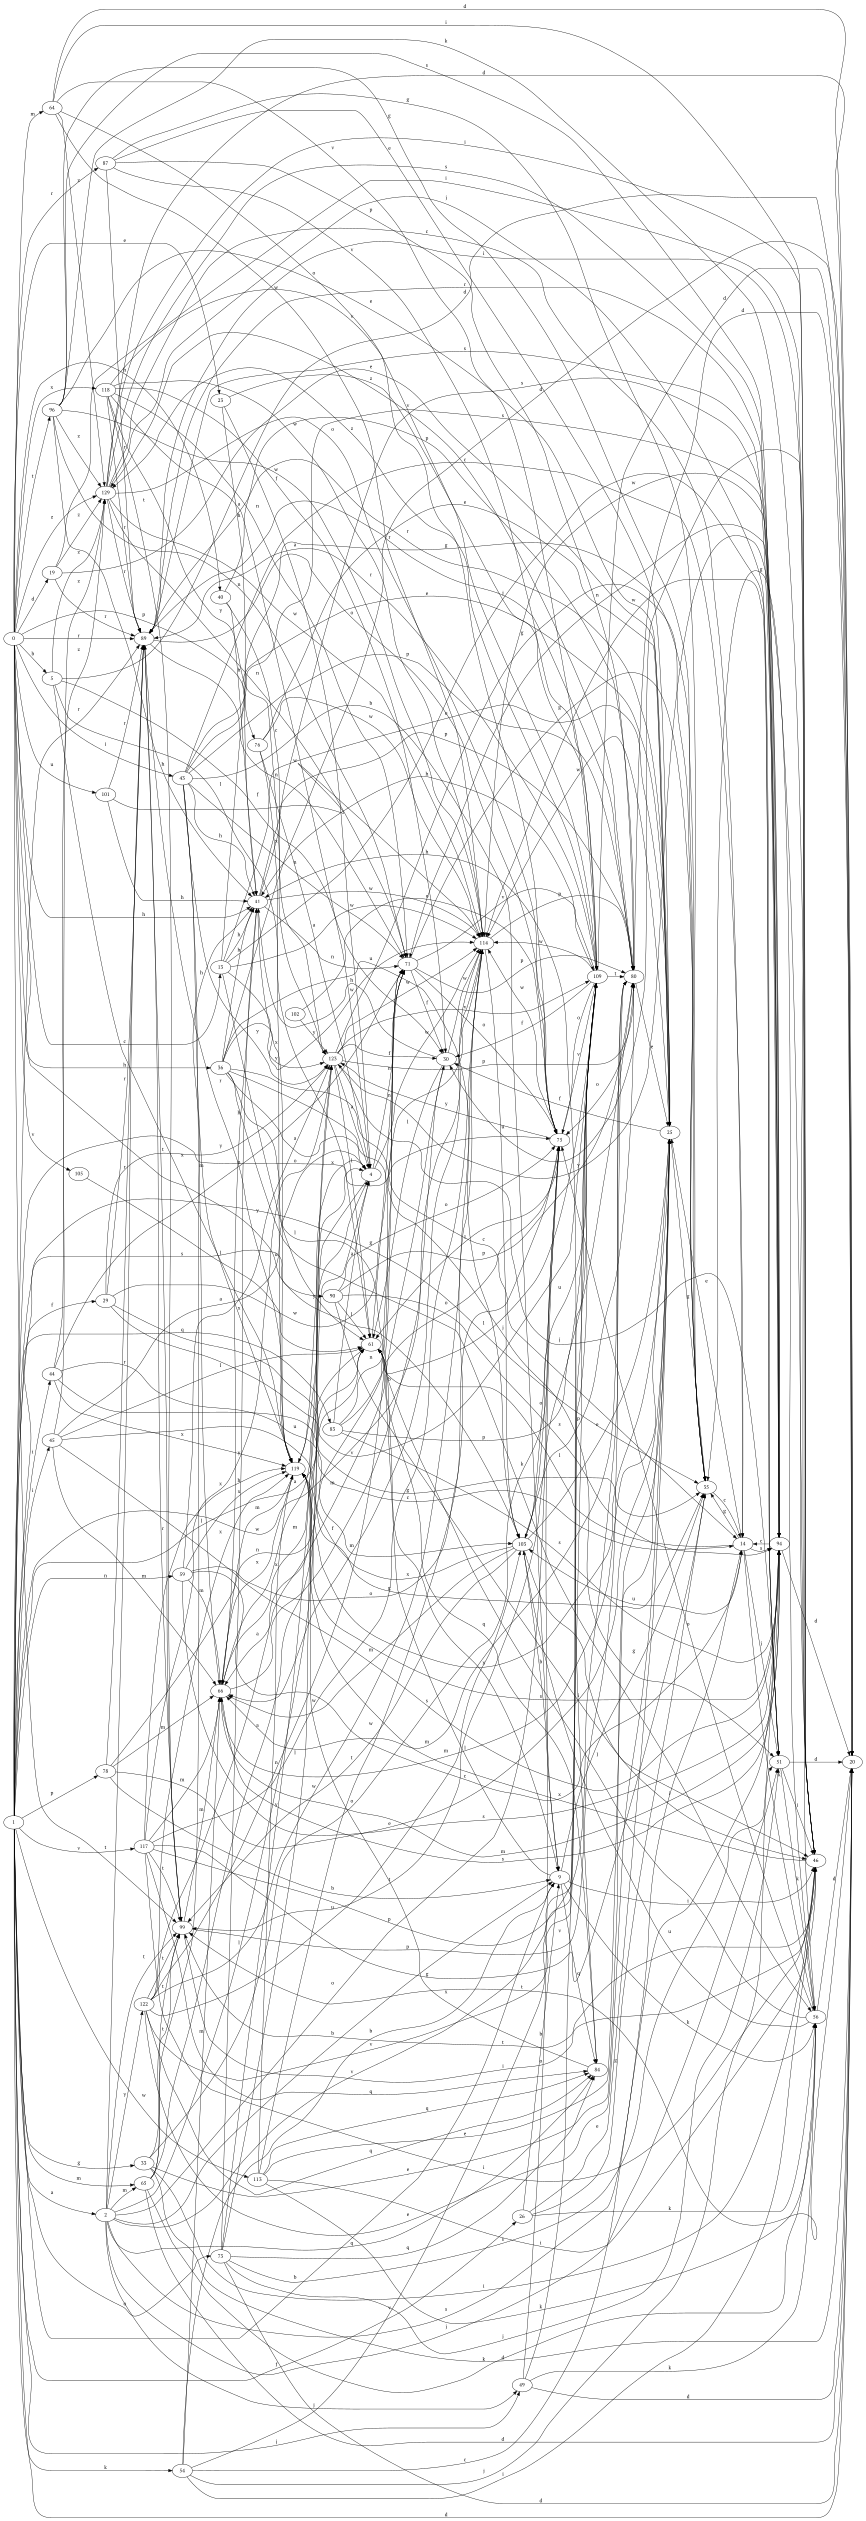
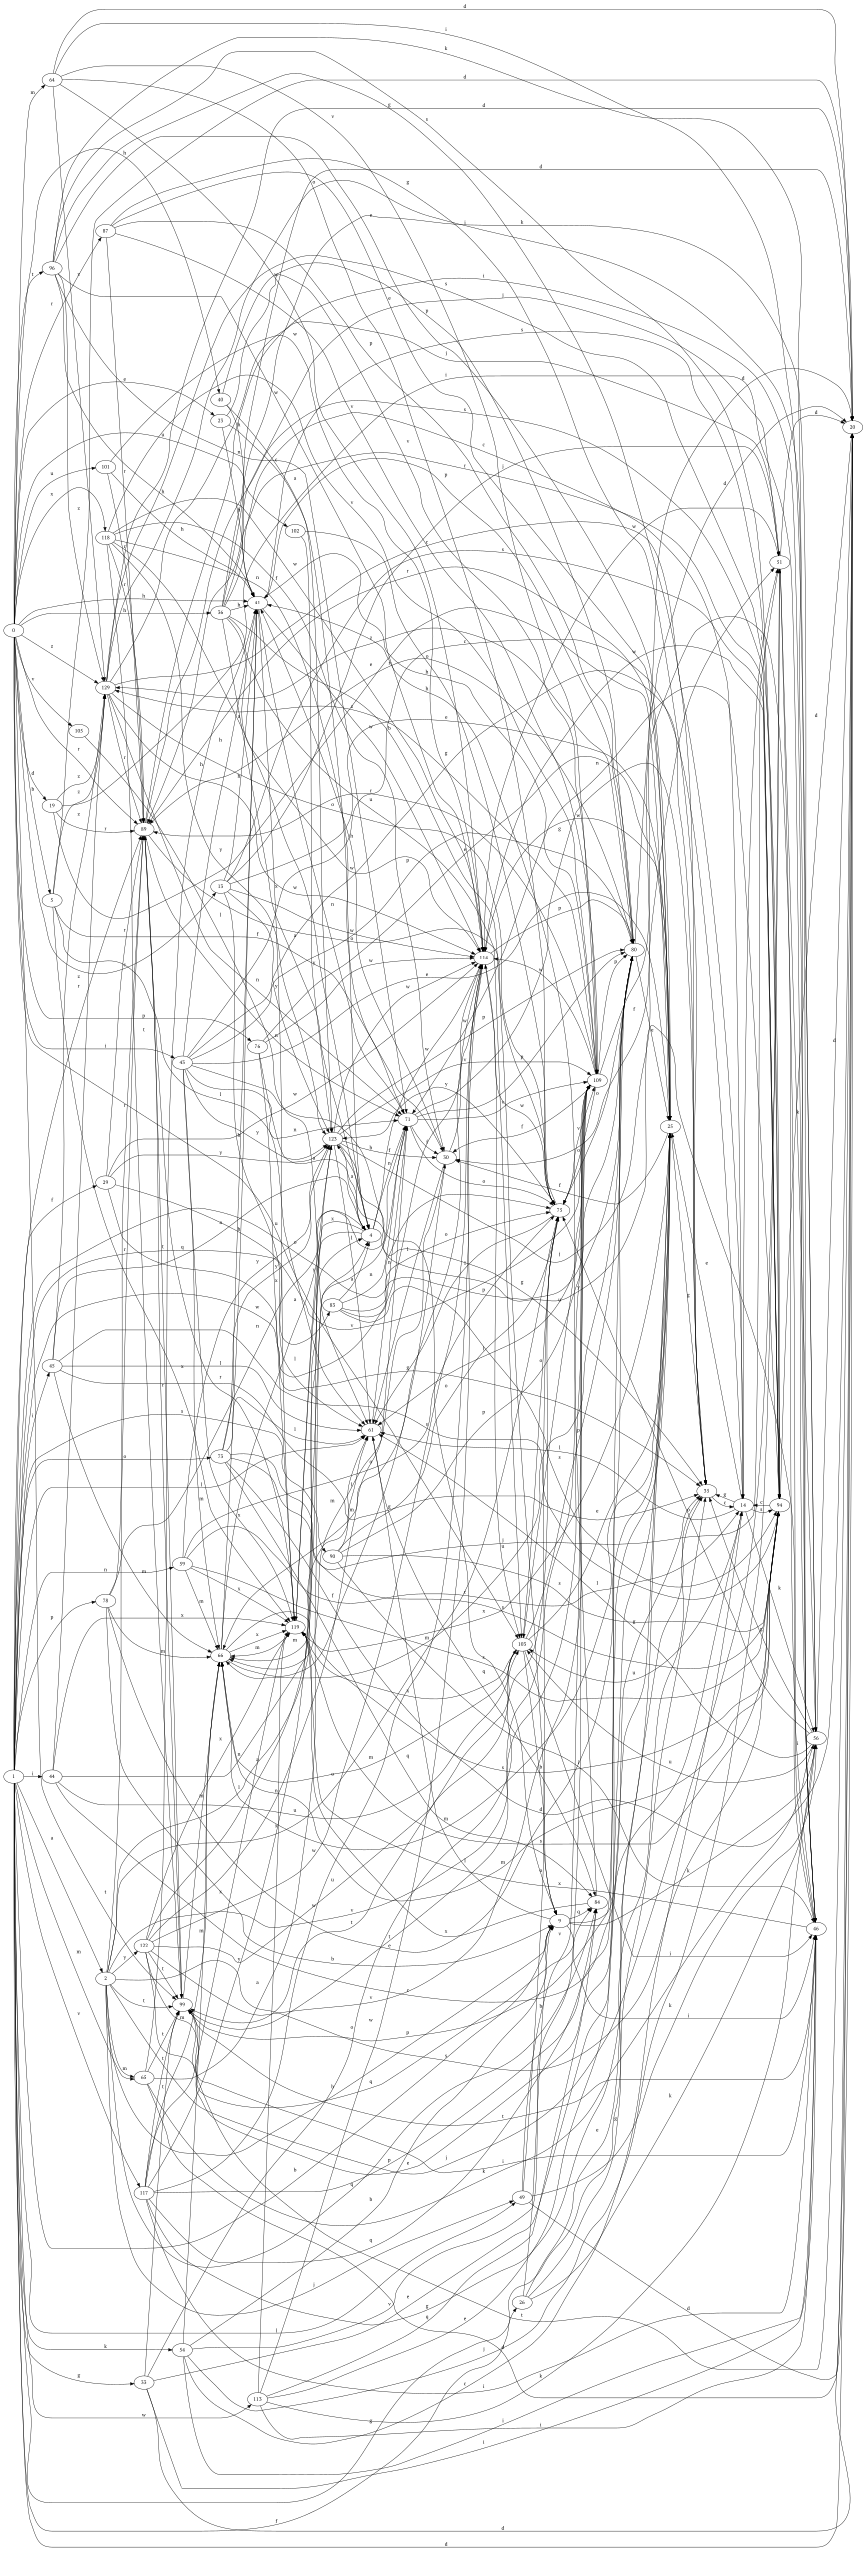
edge "0" -> "102": added, label "u"
edge "109" -> "80": label "t" -> "p"
